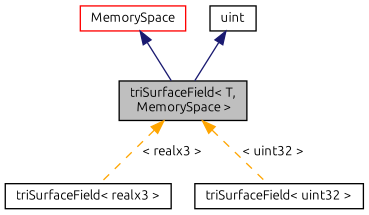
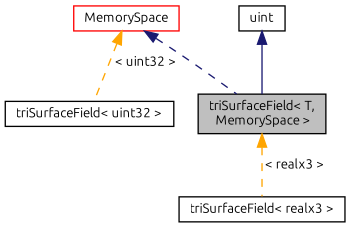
edge "triSurfaceField< T, MemorySpace >" -> "MemorySpace": style solid -> dashed
edge "triSurfaceField< uint32 >" -> "triSurfaceField< T, MemorySpace >": now "triSurfaceField< uint32 >" -> "MemorySpace"
